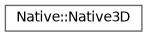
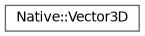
node "Native::Native3D": label "Native::Native3D" -> "Native::Vector3D"
